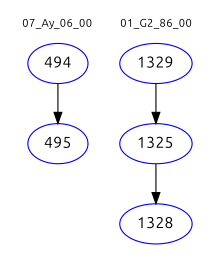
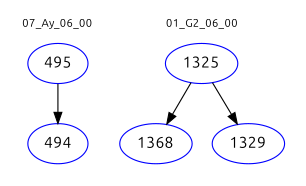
cluster "01_G2_86_00": label "01_G2_86_00" -> "01_G2_06_00"
edge "494" -> "495": reversed
edge "1329" -> "1325": reversed
node "1328": label "1328" -> "1368"
